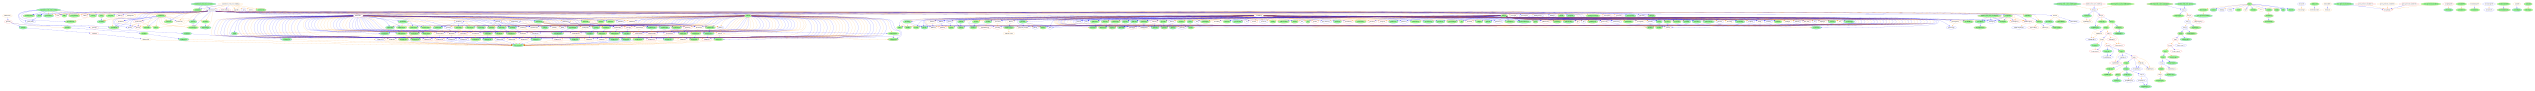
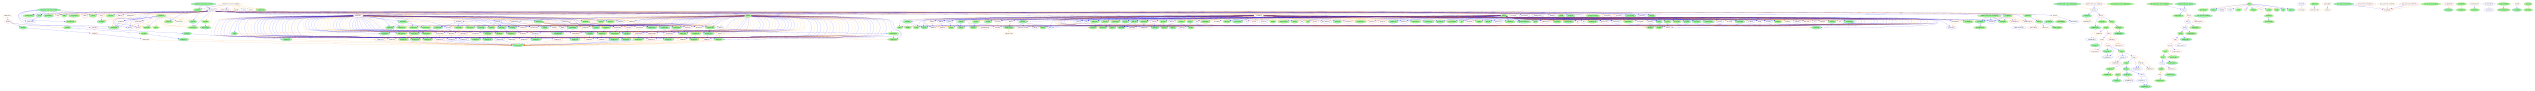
node "gisurg": fillcolor palegreen -> white
node "meddraae15": fillcolor white -> palegreen
